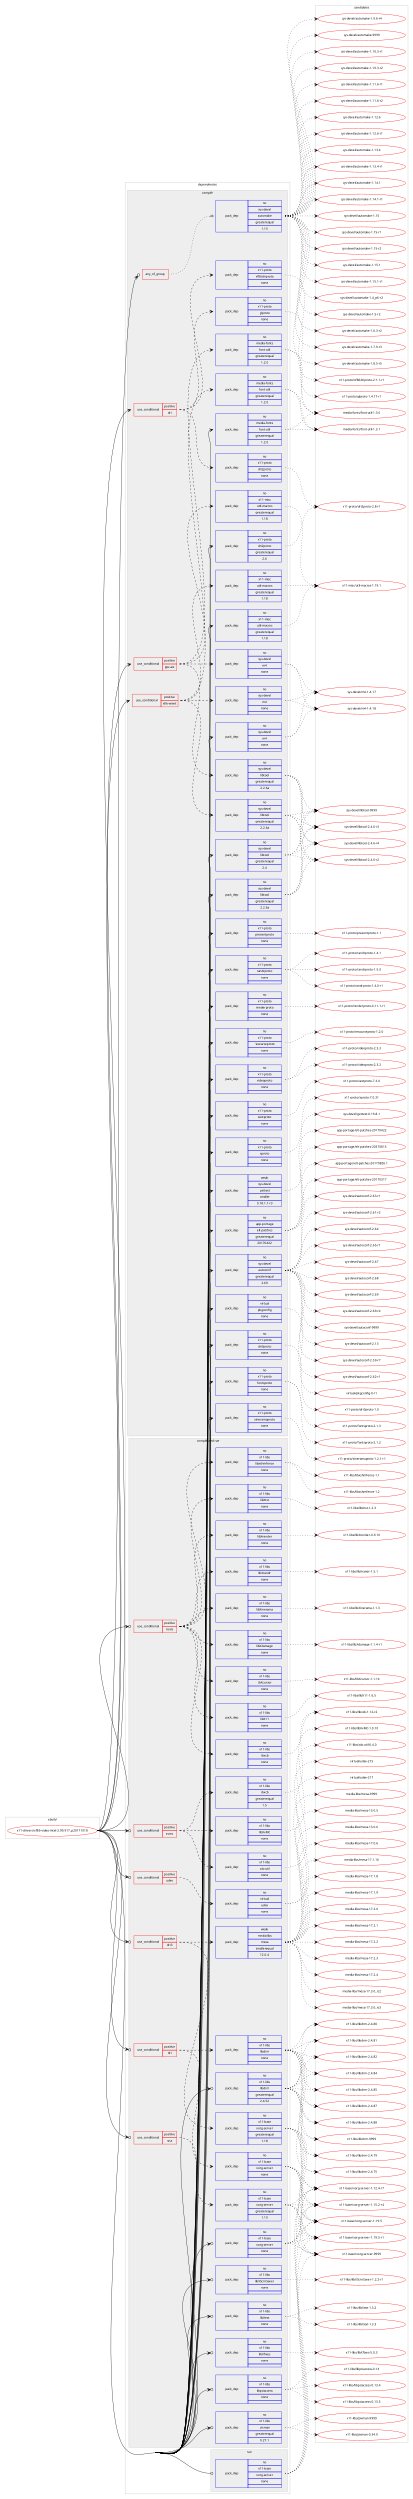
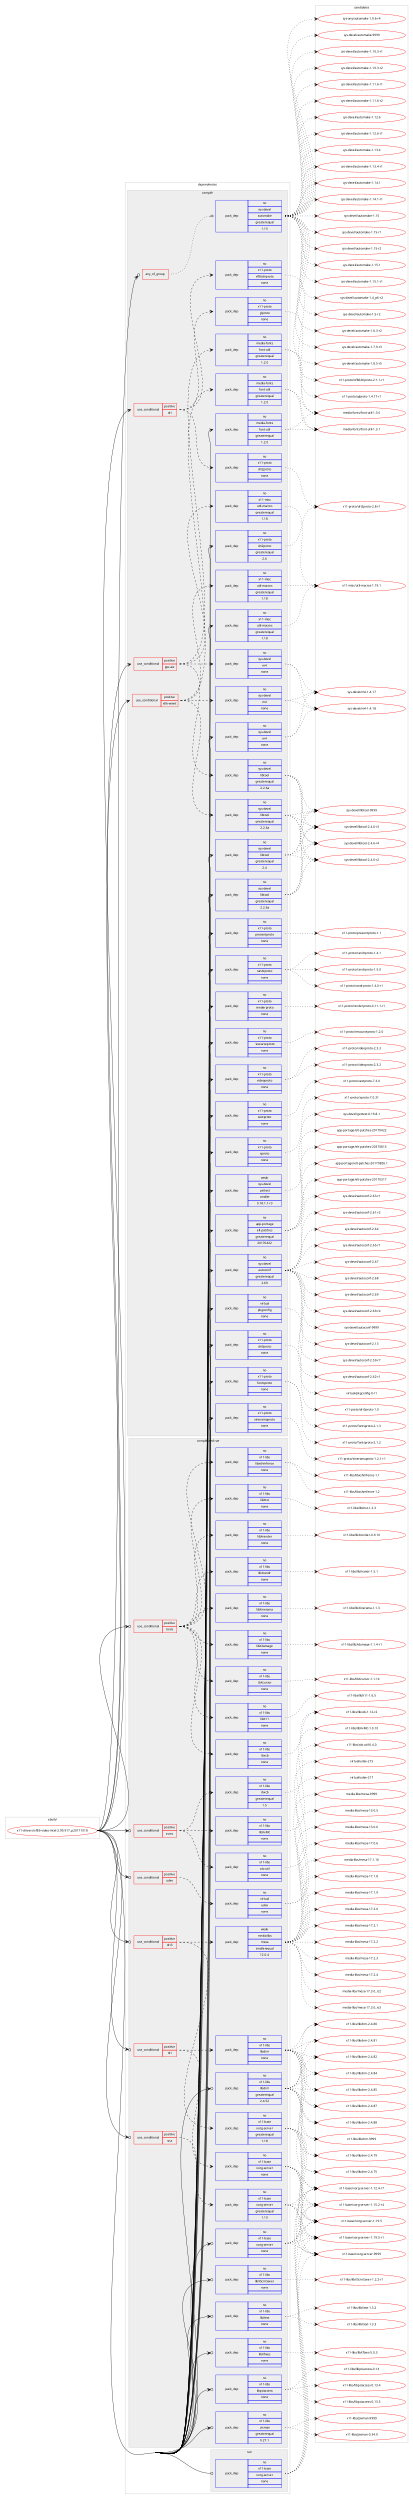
node "sys-devel/automake-1.9.6-r4": label "sys-devel/automake-1.9.6-r4" -> "sys-any/automake-1.9.6-r4"
